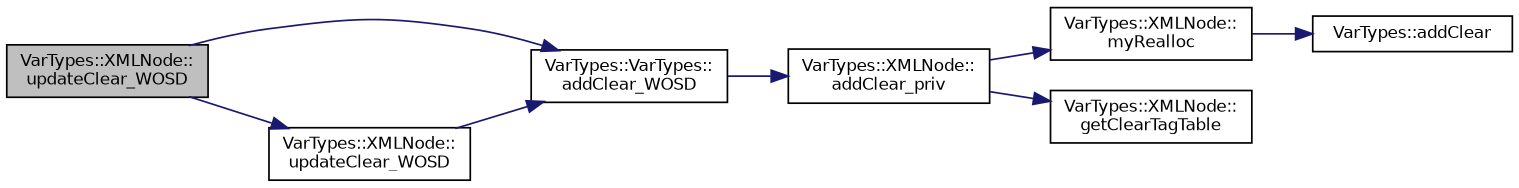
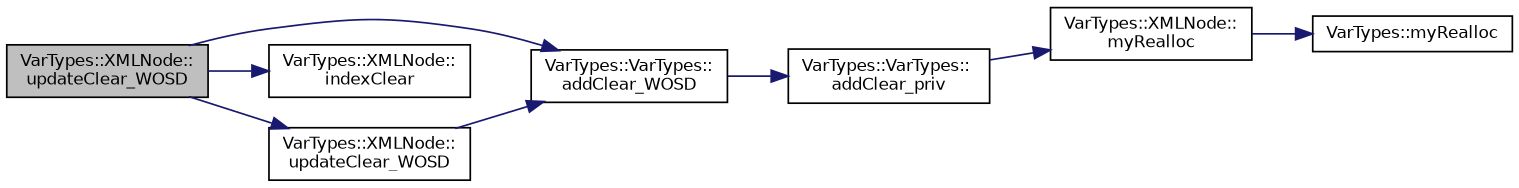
node "VarTypes::addClear": label "VarTypes::addClear" -> "VarTypes::myRealloc"
node "VarTypes::XMLNode:: indexClear": added
node "VarTypes::XMLNode:: addClear_priv": label "VarTypes::XMLNode:: addClear_priv" -> "VarTypes::VarTypes:: addClear_priv"
node "VarTypes::XMLNode:: getClearTagTable": removed
